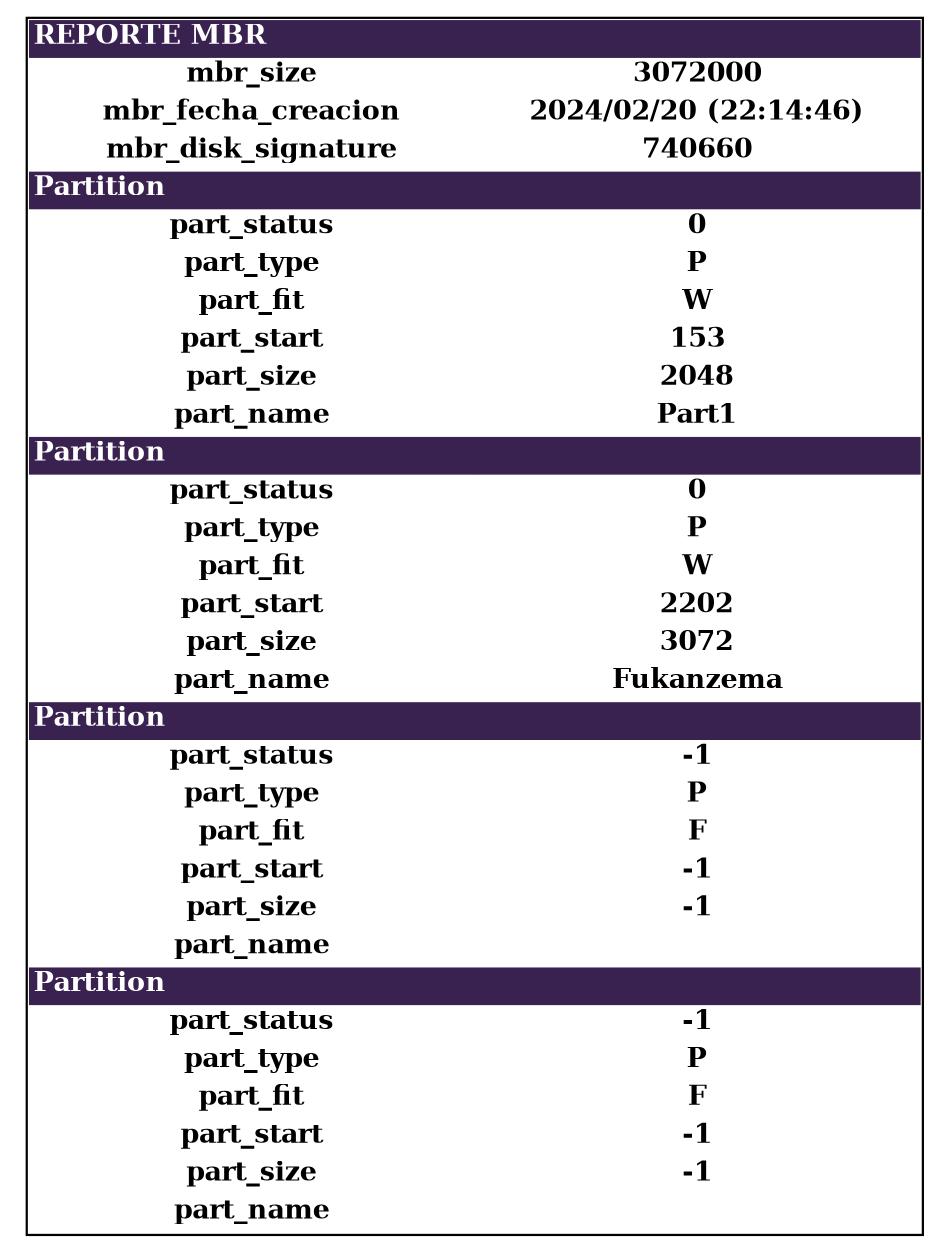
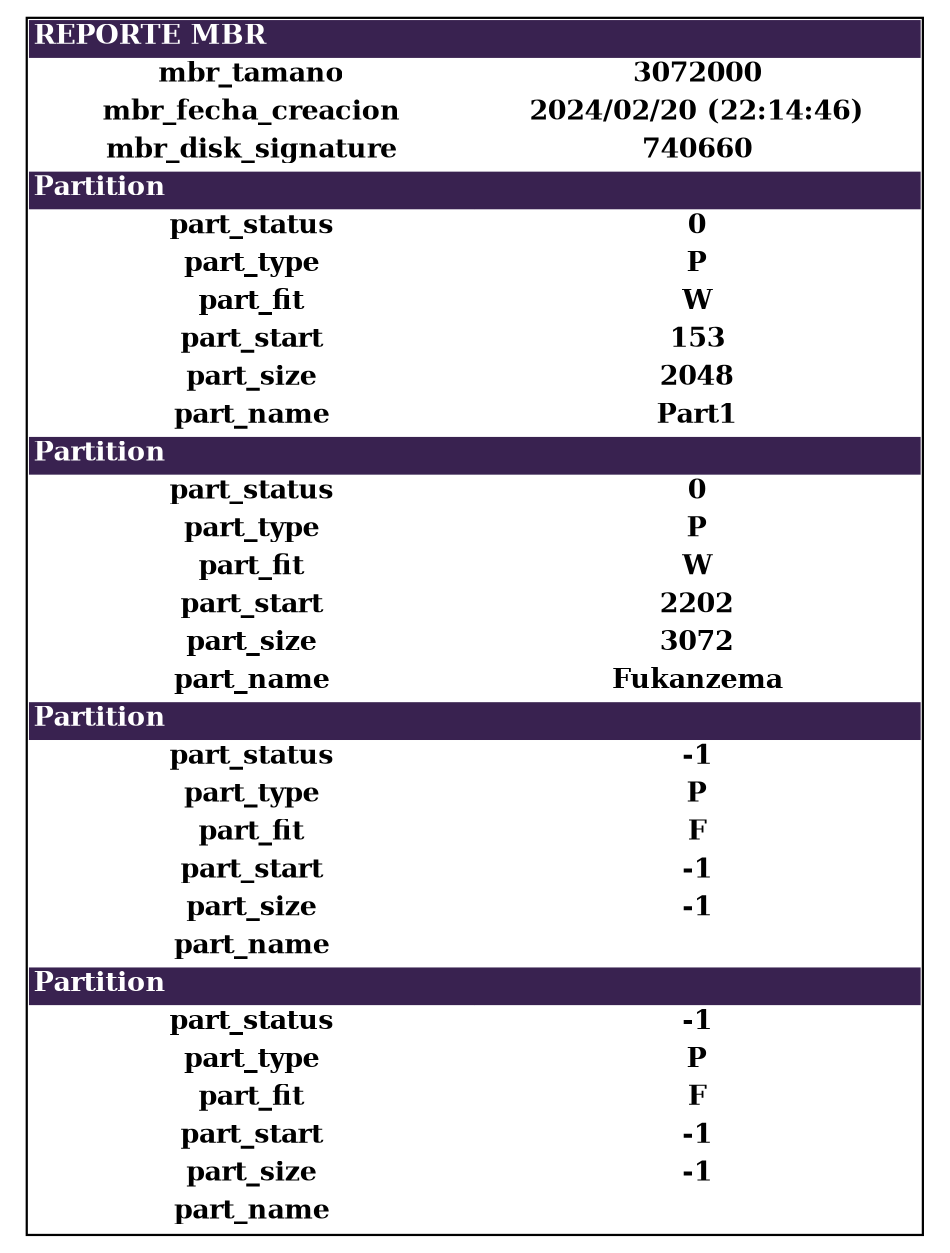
node "REPORTE MBR": text "mbr_size" -> "mbr_tamano"
